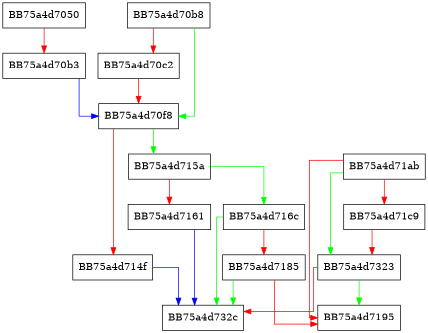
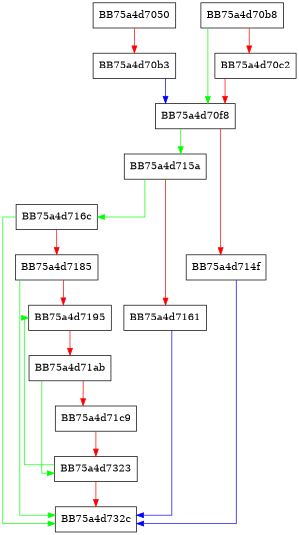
edge "BB75a4d71ab" -> "BB75a4d7195": reversed
